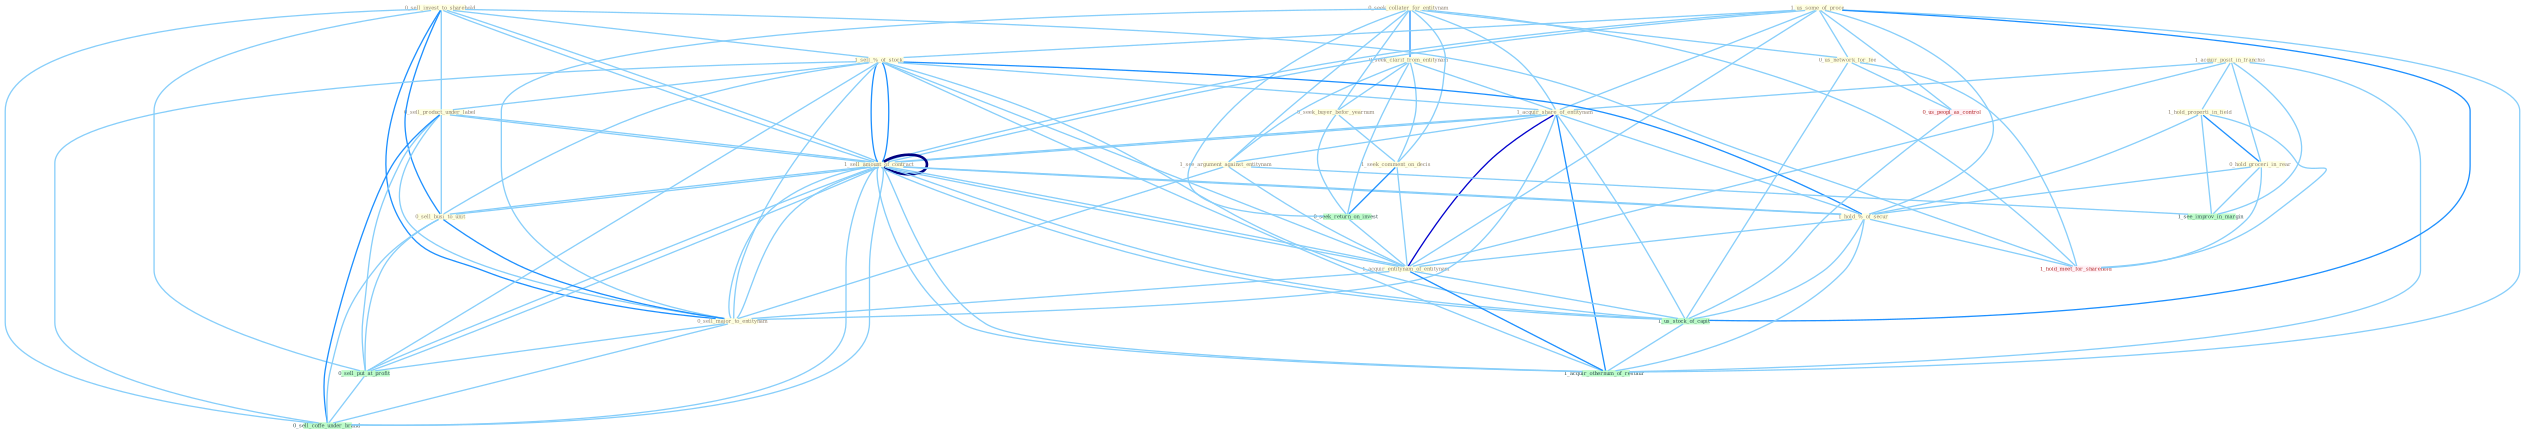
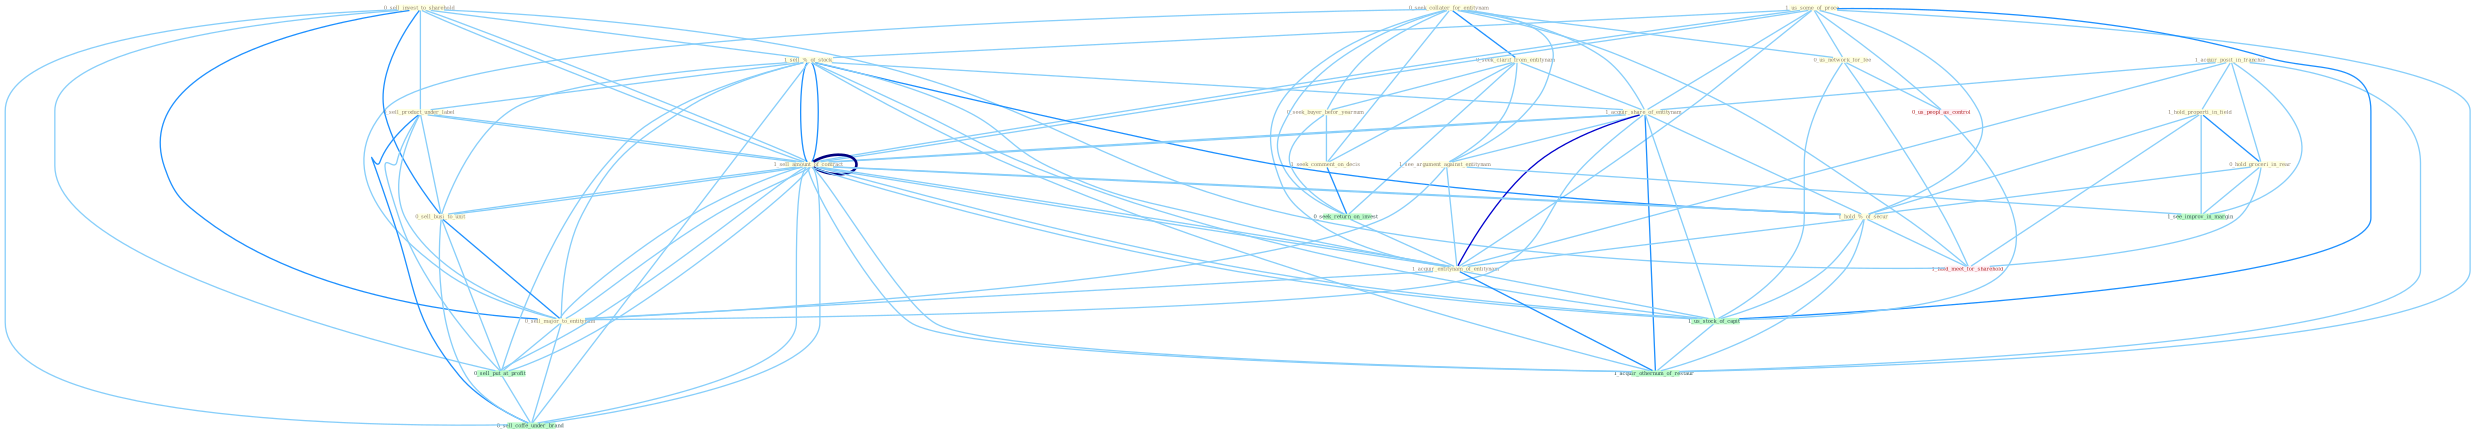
edge "1_seek_comment_on_decis" -- "1_acquir_entitynam_of_entitynam": now "0_seek_collater_for_entitynam" -- "1_acquir_entitynam_of_entitynam"
